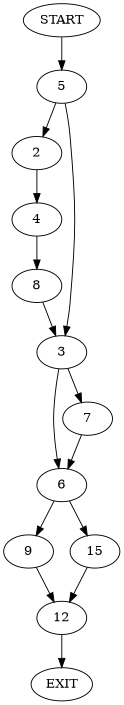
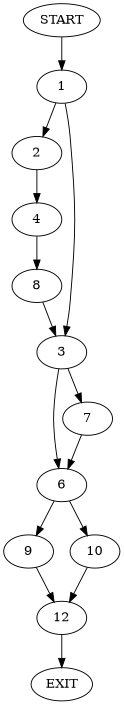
node "5": label "5" -> "1"
node "15": label "15" -> "10"
